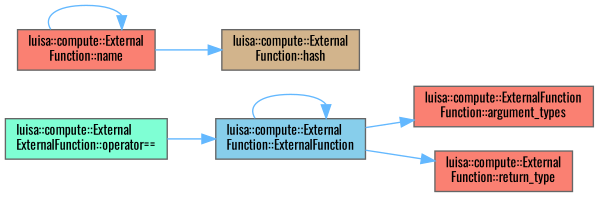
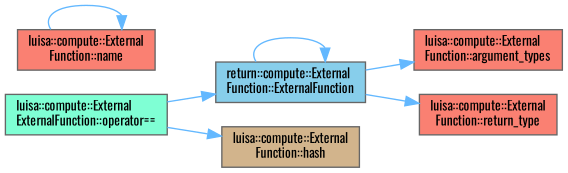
edge "luisa::compute::External Function::name" -> "luisa::compute::External Function::hash": now "luisa::compute::External ExternalFunction::operator==" -> "luisa::compute::External Function::hash"
node "luisa::compute::ExternalFunction Function::argument_types": label "luisa::compute::ExternalFunction Function::argument_types" -> "luisa::compute::External Function::argument_types"
node "luisa::compute::External Function::ExternalFunction": label "luisa::compute::External Function::ExternalFunction" -> "return::compute::External Function::ExternalFunction"
